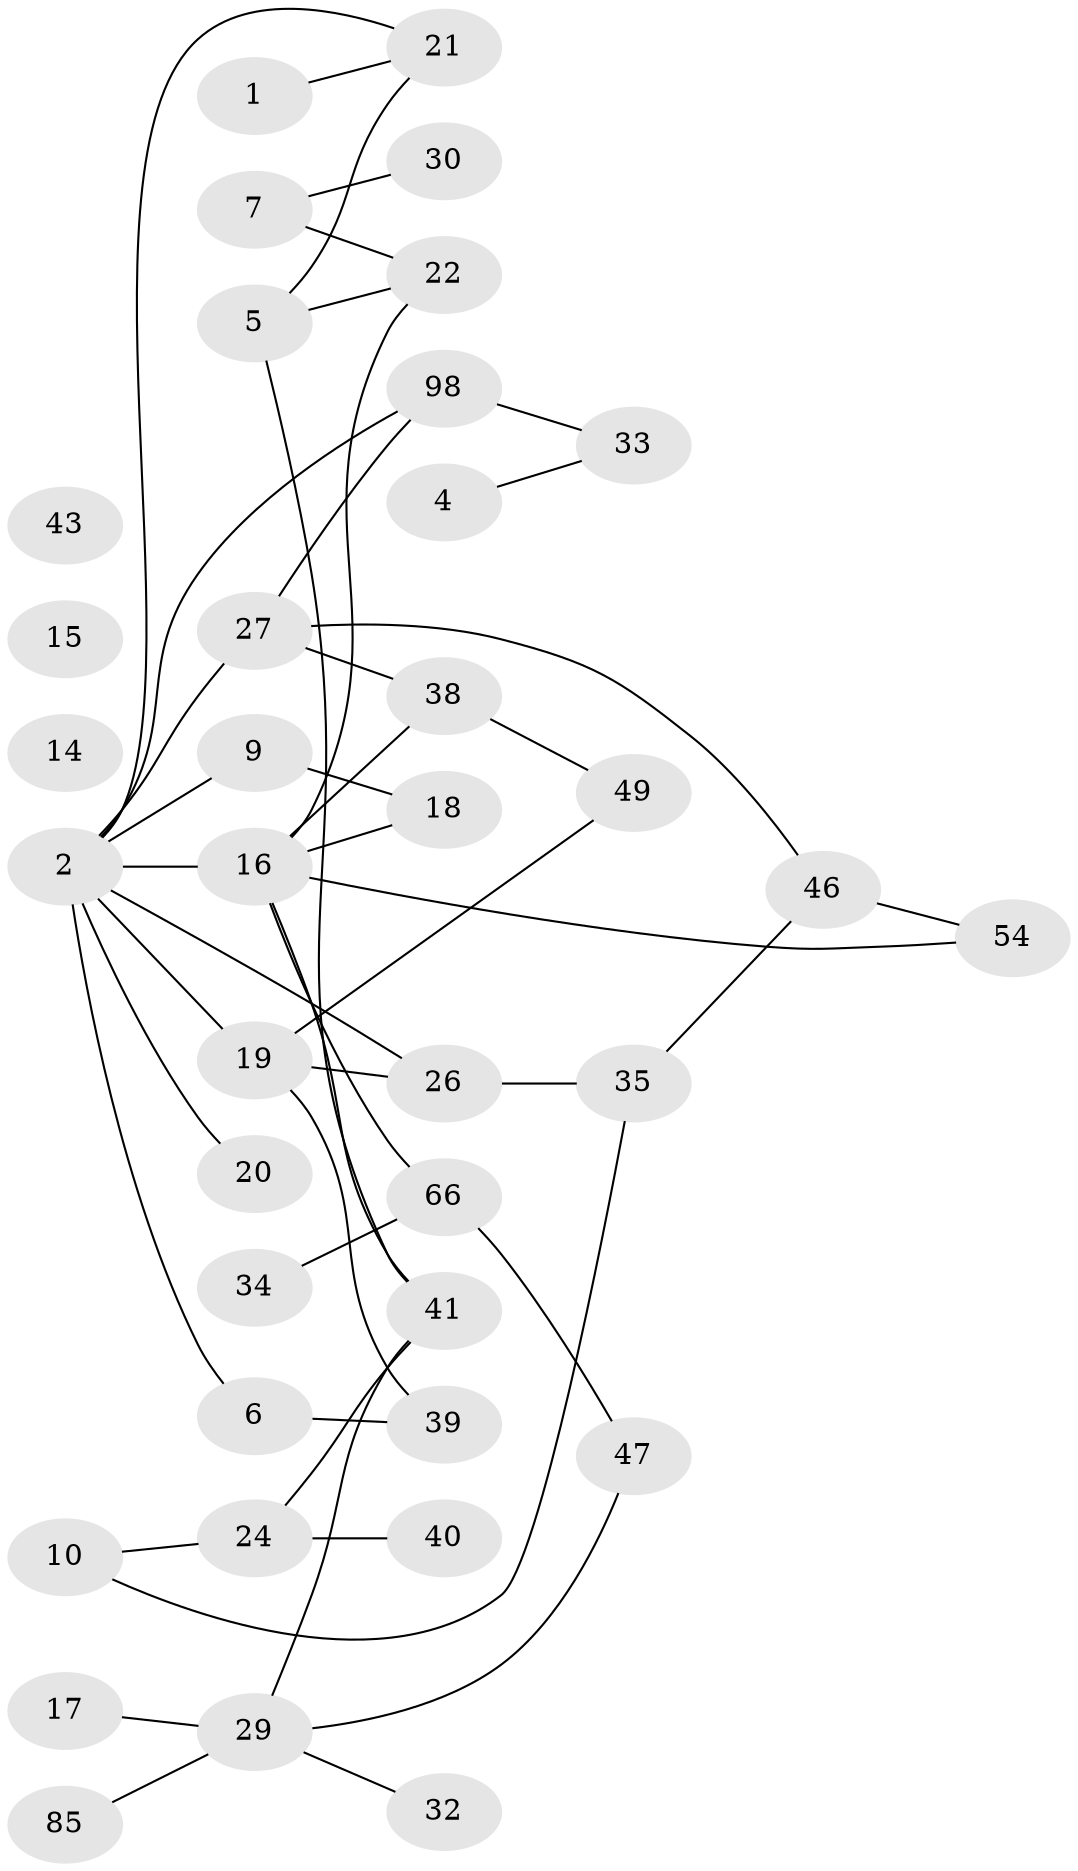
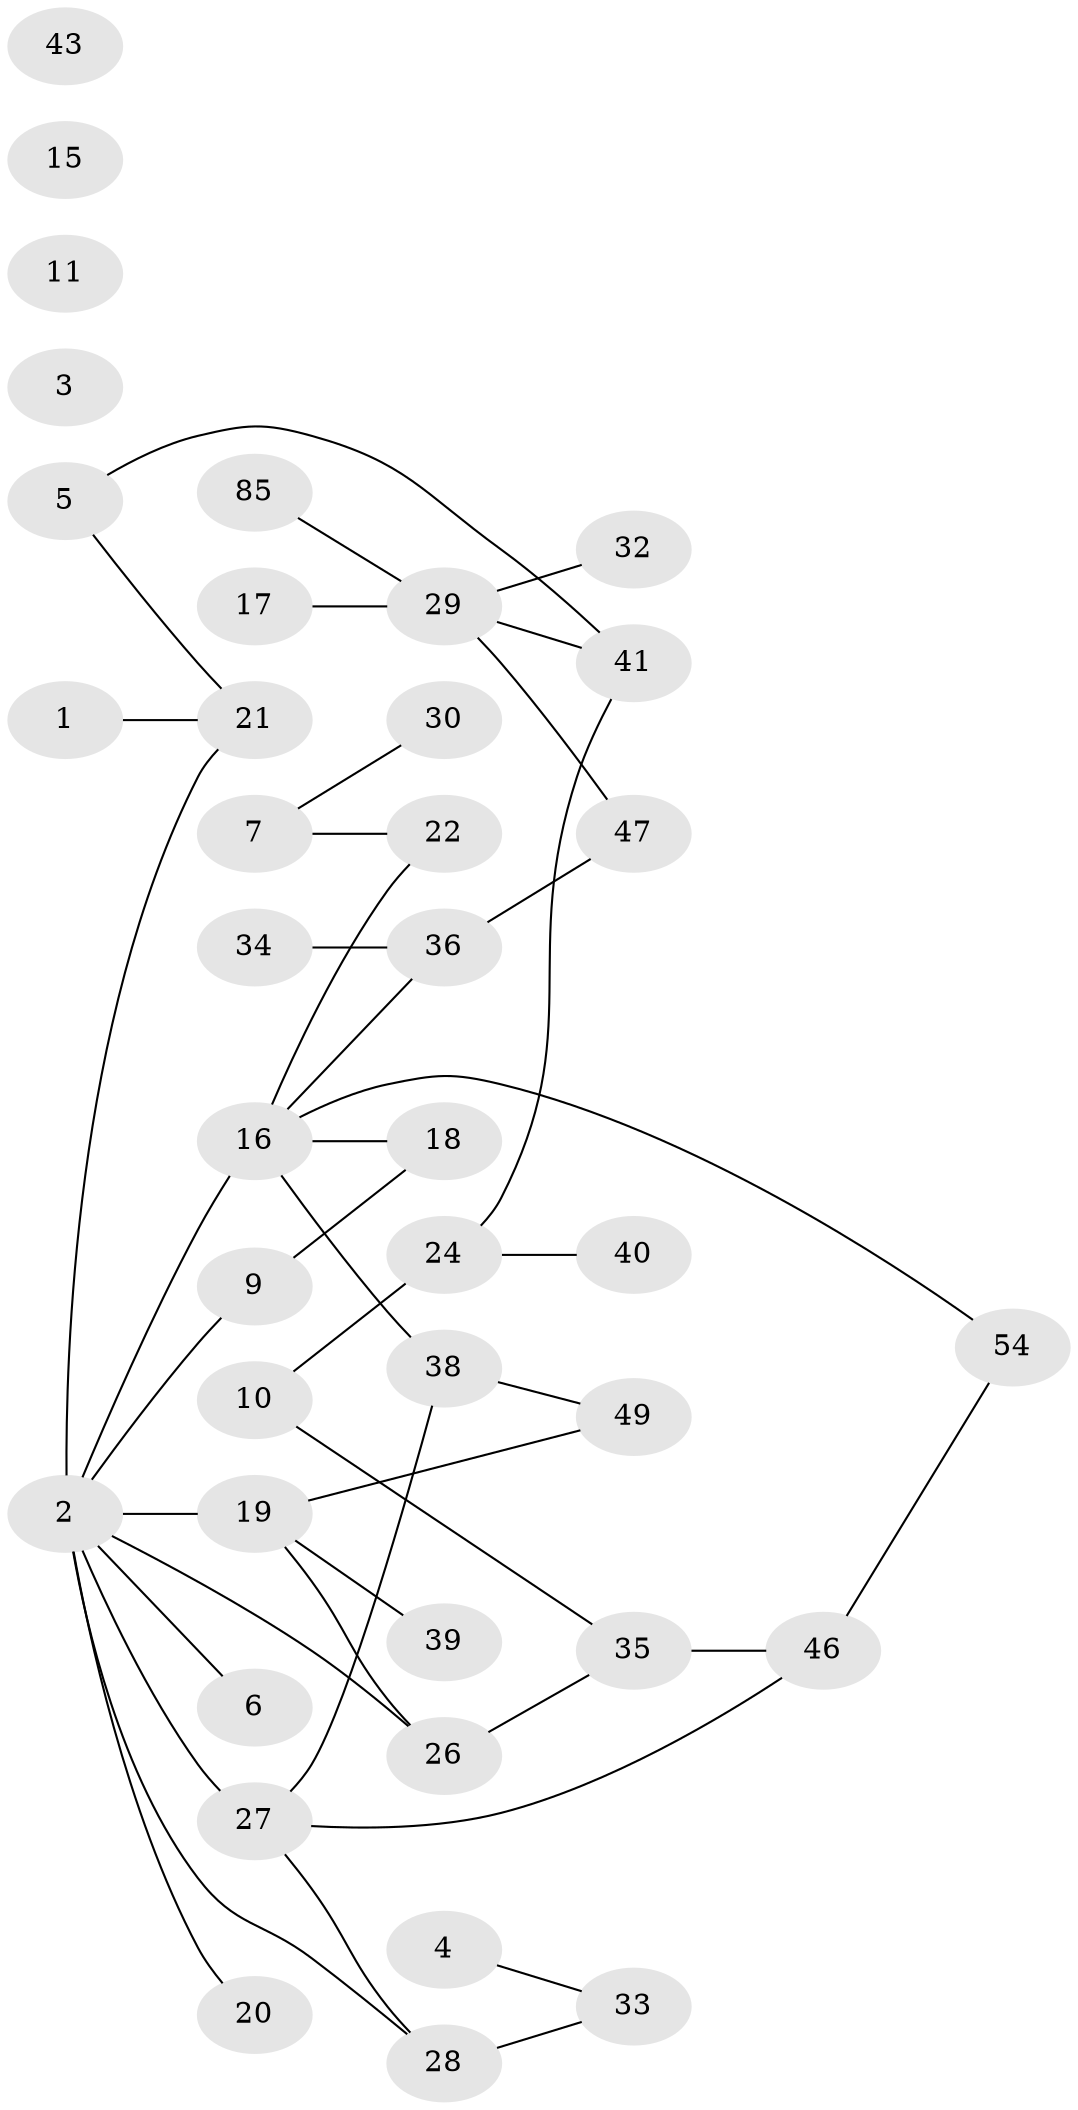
edge "22" -- "5": removed
node "3": added
node "98": label "98" -> "28"
node "14": label "14" -> "11"
edge "16" -- "41": removed
node "66": label "66" -> "36"
edge "6" -- "39": removed
